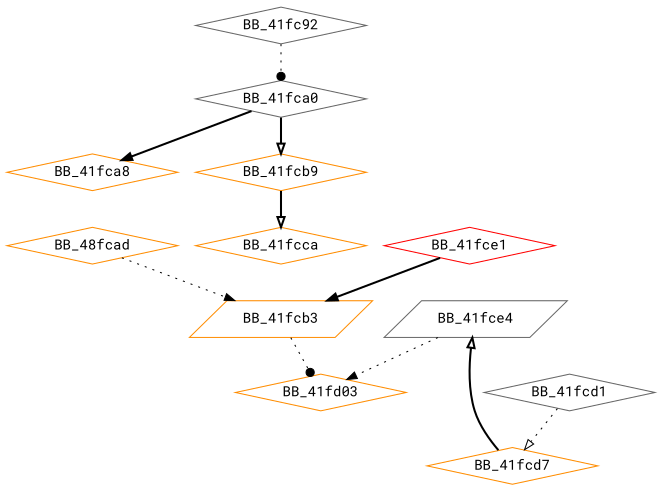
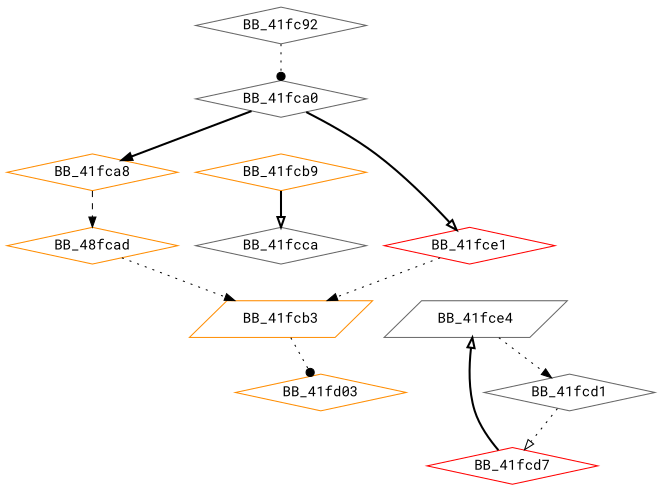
edge "BB_41fca0" -> "BB_41fcb9": now "BB_41fca0" -> "BB_41fce1"
edge "BB_41fca8" -> "BB_48fcad": added
node "BB_41fcca": color darkorange -> gray40
edge "BB_41fce1" -> "BB_41fcb3": style bold -> dotted
edge "BB_41fce4" -> "BB_41fd03": now "BB_41fce4" -> "BB_41fcd1"
node "BB_41fcd7": color darkorange -> red
